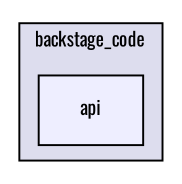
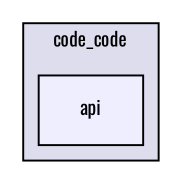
cluster "backstage_code": label "backstage_code" -> "code_code"
